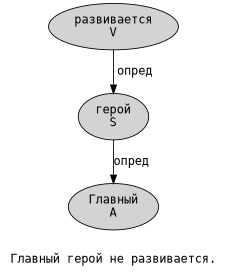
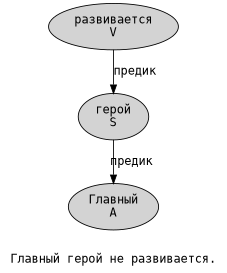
edge "развивается V" -> "герой S": label "опред" -> "предик"
edge "герой S" -> "Главный A": label "опред" -> "предик"
